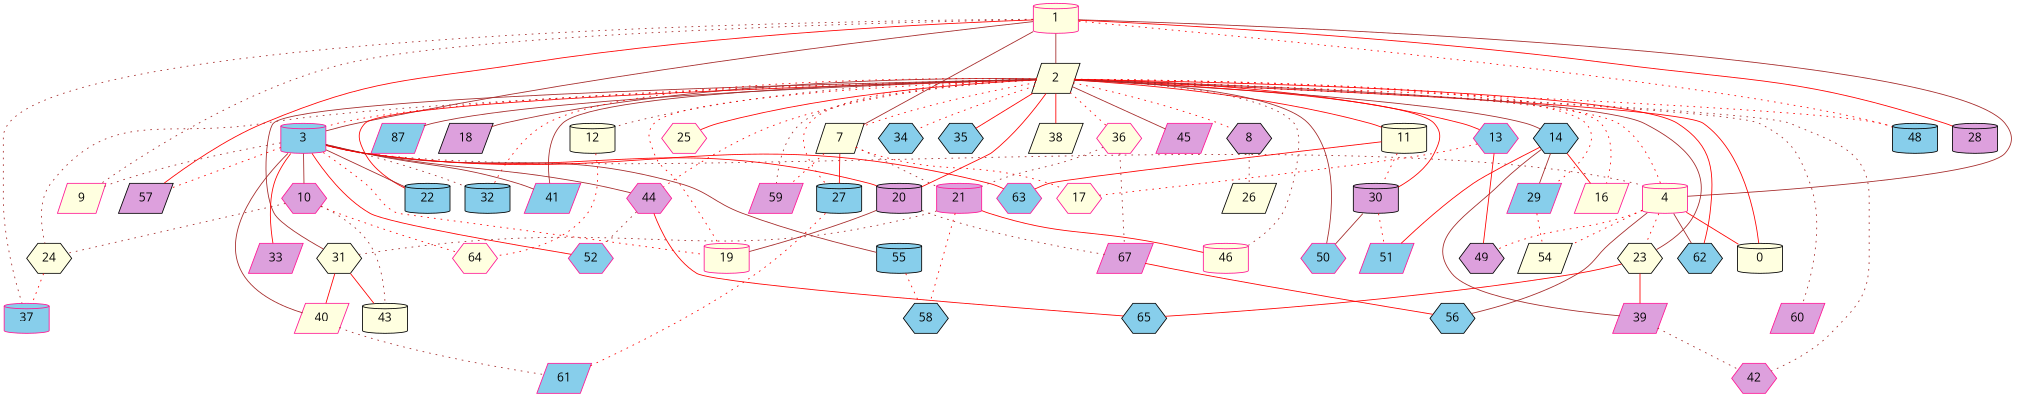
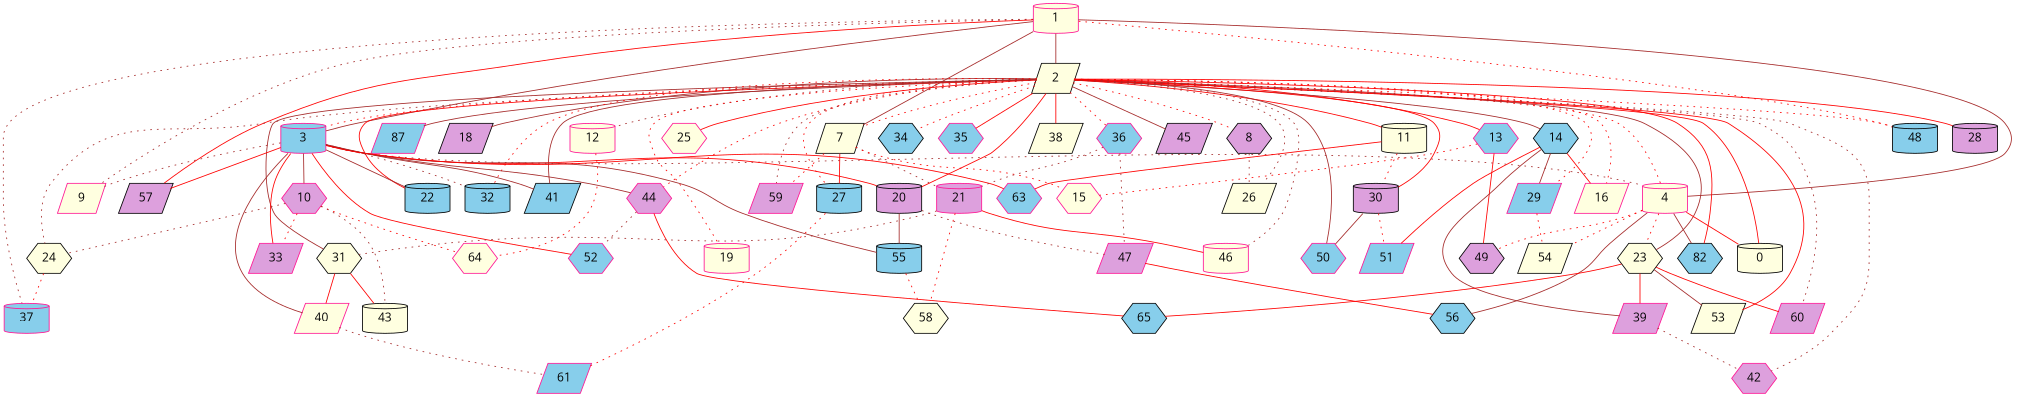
edge "1" -- "28": now "2" -- "28"
edge "2" -- "26": added
node "12": color black -> deeppink
node "35": color black -> deeppink
node "36": fillcolor lightyellow -> skyblue
node "45": color deeppink -> black
edge "3" -- "57": style dotted -> solid
node "41": color deeppink -> black
node "17": label "17" -> "15"
edge "3" -- "19": removed
edge "20" -- "19": now "20" -- "55"
edge "10" -- "33": added
node "67": label "67" -> "47"
node "62": label "62" -> "82"
edge "23" -- "60": added
node "58": fillcolor skyblue -> lightyellow
node "53": added
